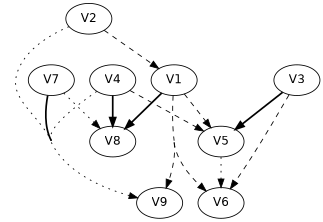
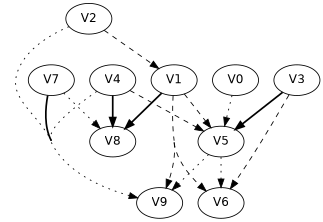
node "V0": added
edge "V5" -> "V9": added
